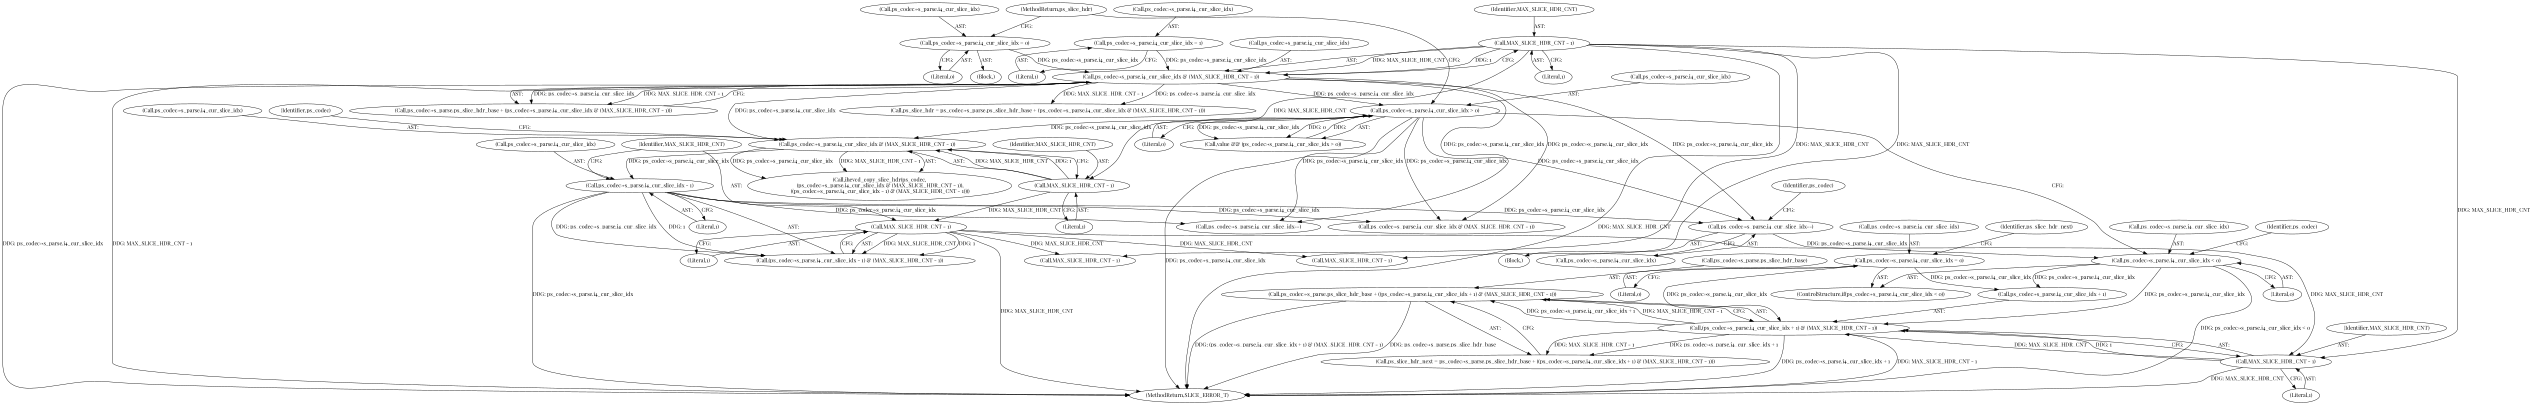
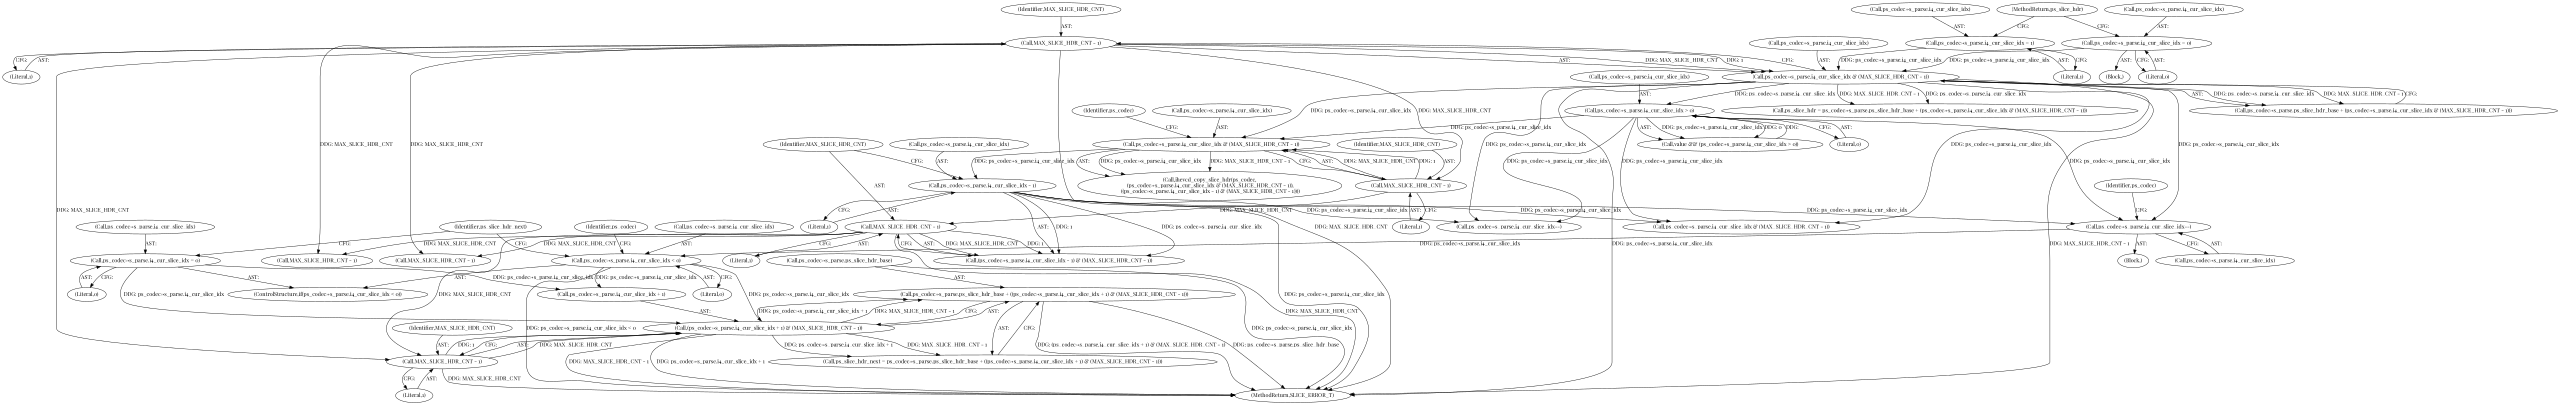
edge "(MethodReturn,ps_slice_hdr)" -> "(Call,ps_codec->s_parse.i4_cur_slice_idx > 0)": now "(MethodReturn,ps_slice_hdr)" -> "(Call,ps_codec->s_parse.i4_cur_slice_idx = 1)"
edge "(Call,ps_codec->s_parse.i4_cur_slice_idx > 0)" -> "(Call,ps_codec->s_parse.i4_cur_slice_idx < 0)": now "(Identifier,ps_slice_hdr_next)" -> "(Call,ps_codec->s_parse.i4_cur_slice_idx < 0)"
edge "(Call,ps_codec->s_parse.i4_cur_slice_idx > 0)" -> "(MethodReturn,SLICE_ERROR_T)": now "(Call,ps_codec->s_parse.ps_slice_hdr_base)" -> "(MethodReturn,SLICE_ERROR_T)"
